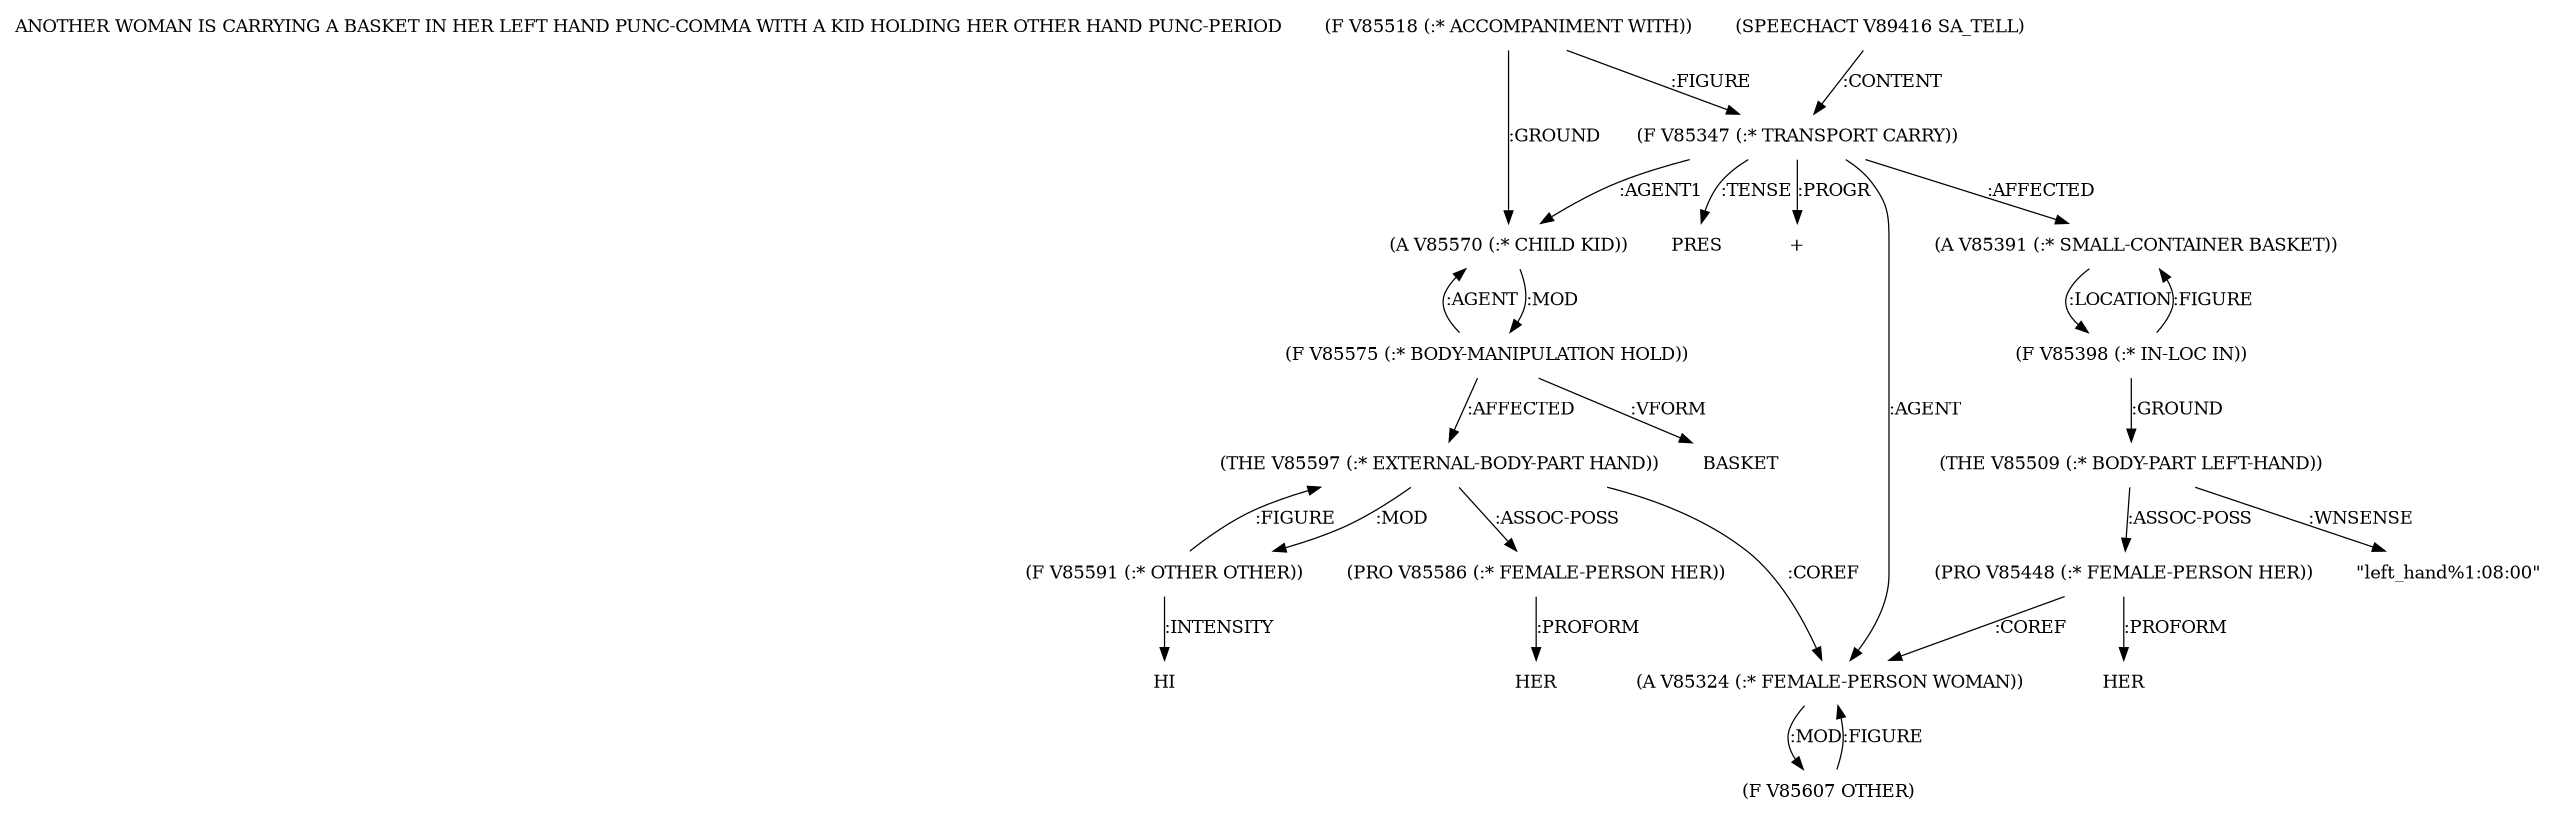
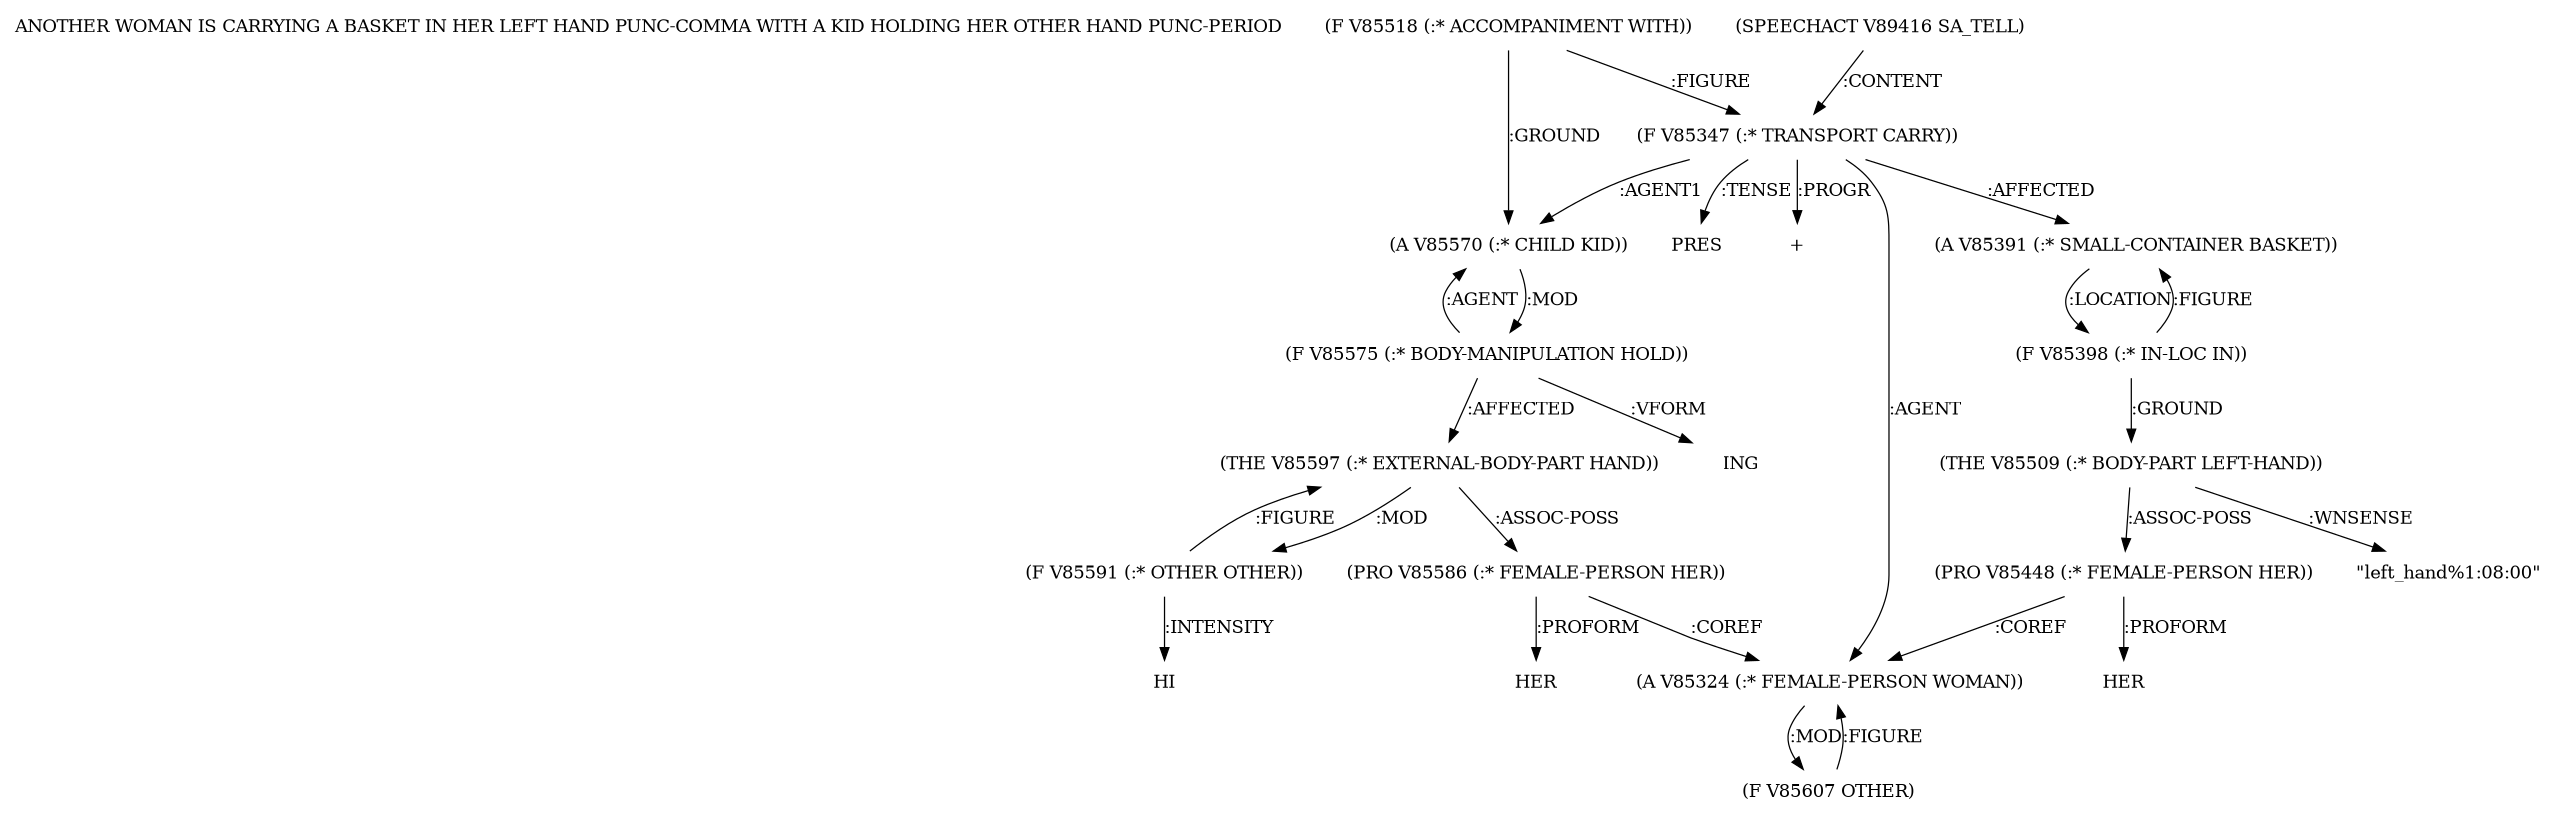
node "BASKET": label "BASKET" -> "ING"
edge "(THE V85597 (:* EXTERNAL-BODY-PART HAND))" -> "(A V85324 (:* FEMALE-PERSON WOMAN))": now "(PRO V85586 (:* FEMALE-PERSON HER))" -> "(A V85324 (:* FEMALE-PERSON WOMAN))"
